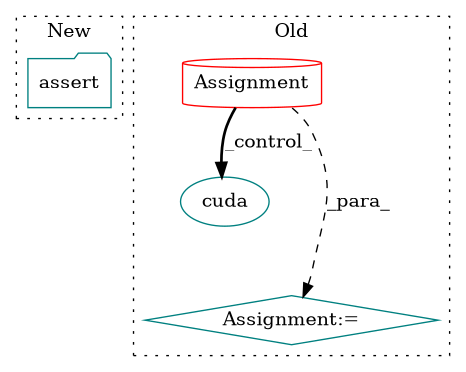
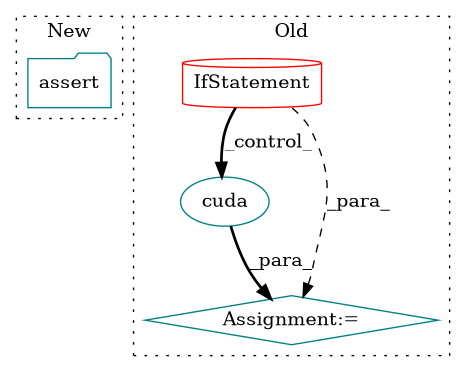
node "Assignment": label "Assignment" -> "IfStatement"
edge "cuda" -> "Assignment:=": added, label "_para_"
